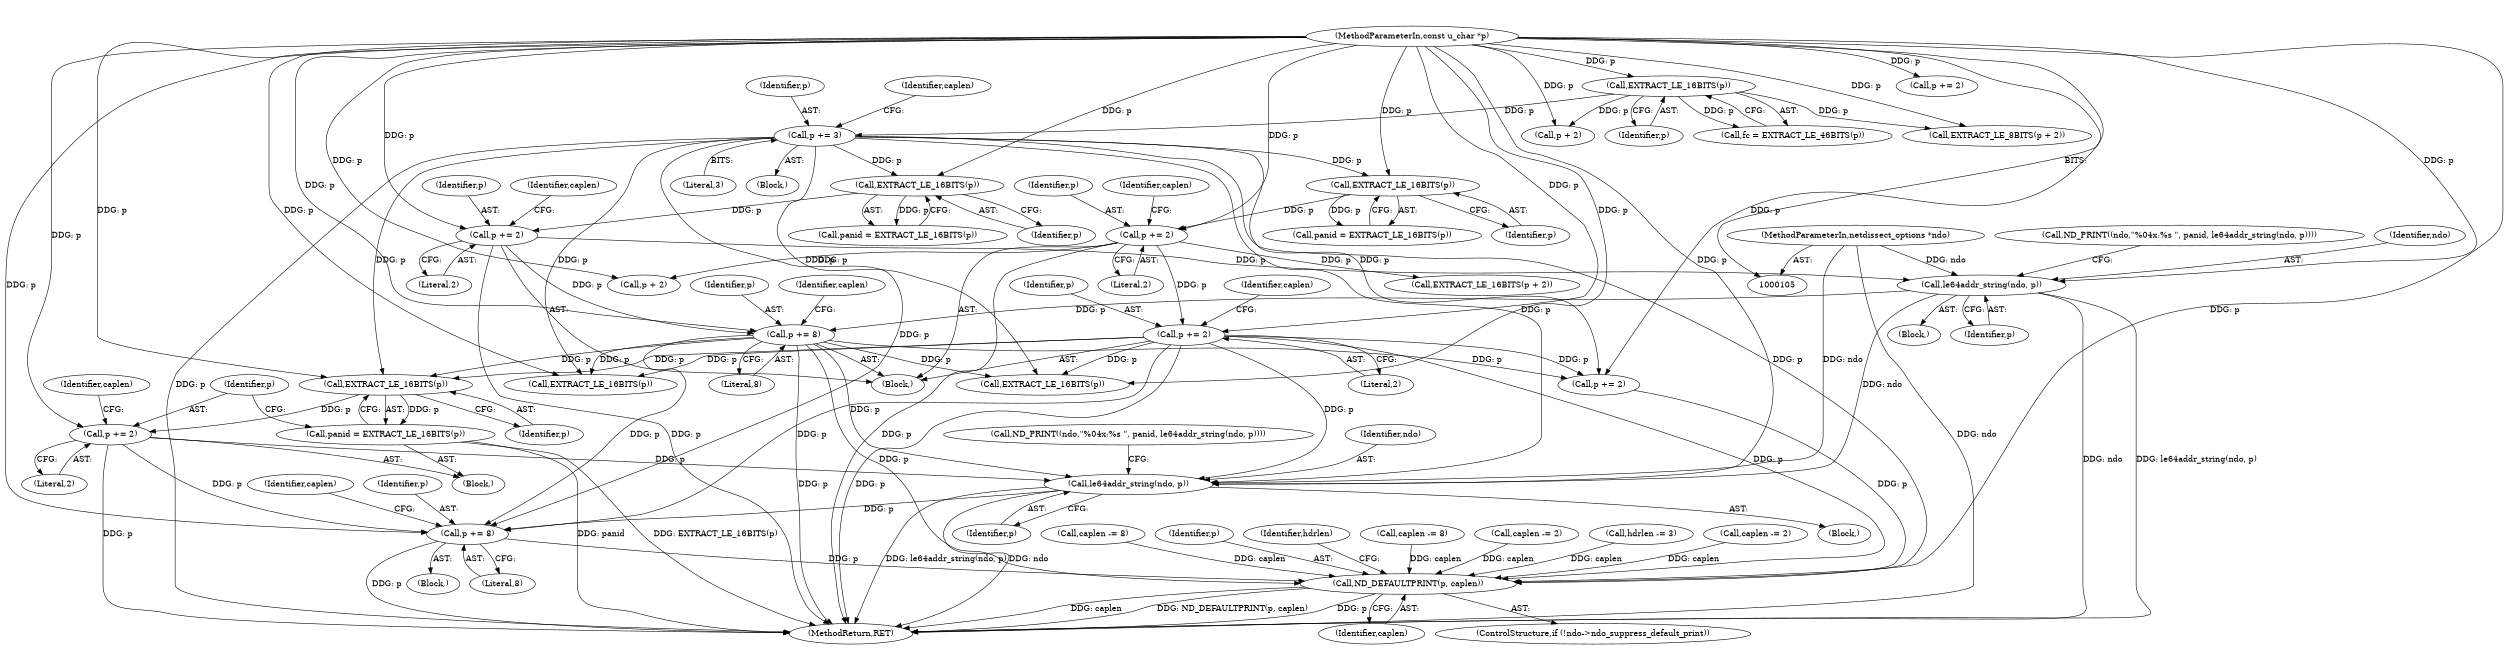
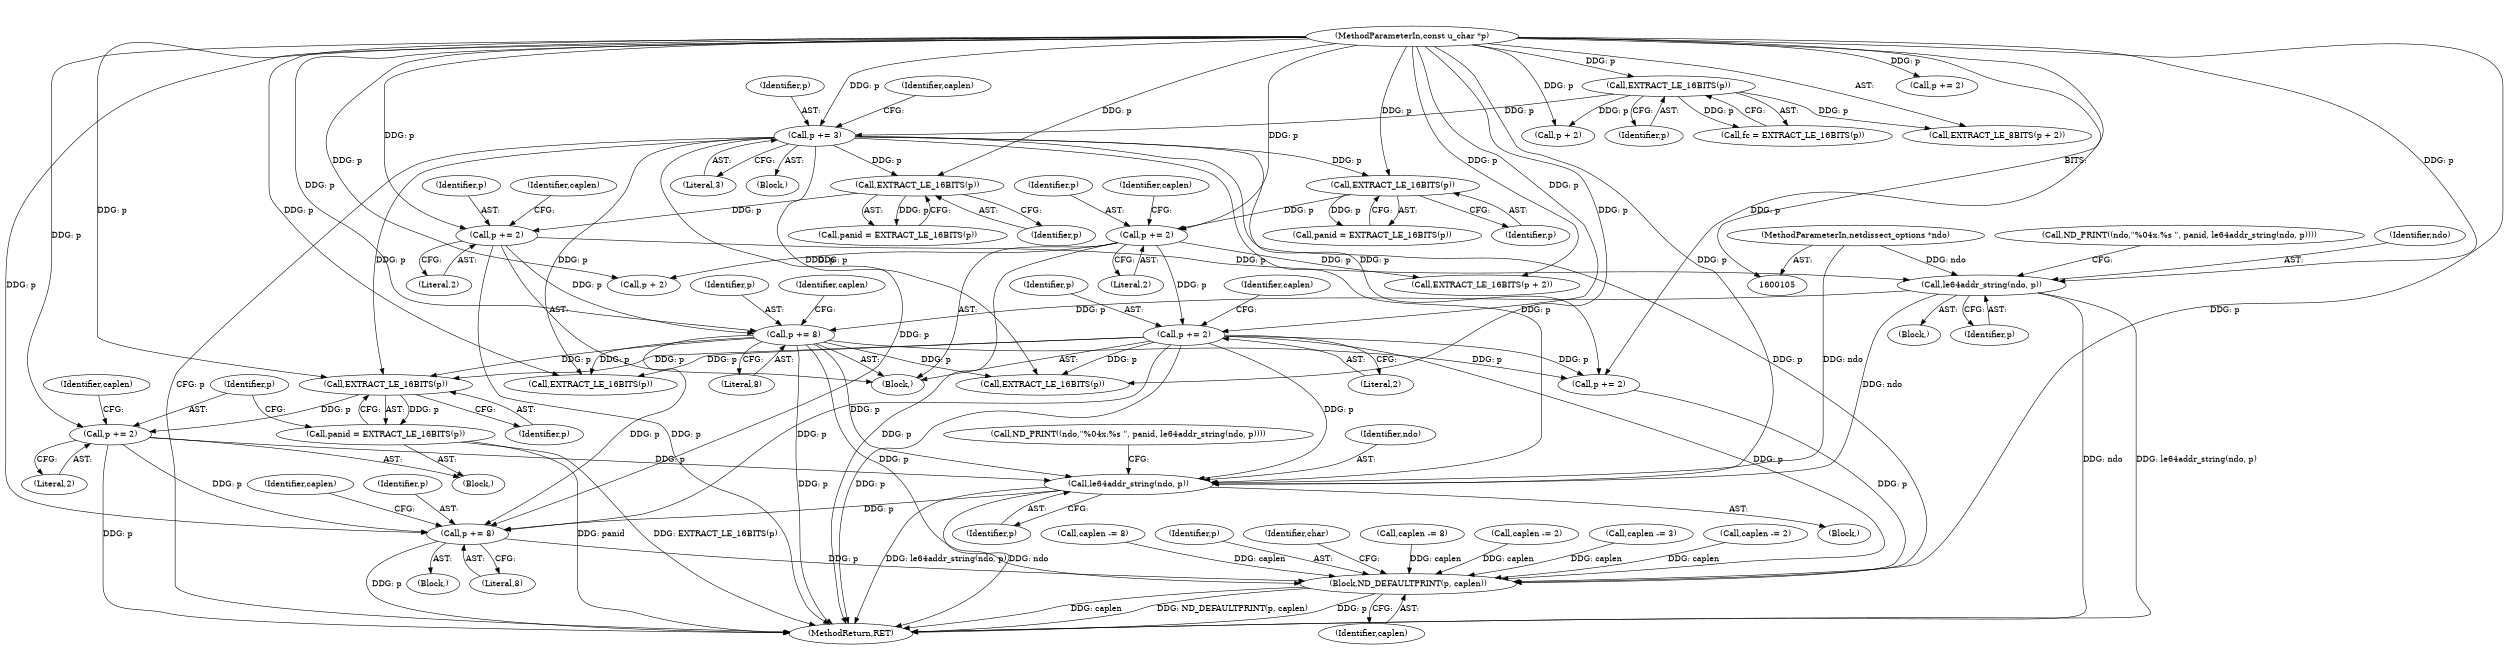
edge "(MethodParameterIn,const u_char *p)" -> "(Call,p += 3)": added, label "DDG: p"
edge "(MethodParameterIn,const u_char *p)" -> "(Call,EXTRACT_LE_8BITS(p + 2))": label "DDG: p" -> "AST: "
node "(Call,fc = EXTRACT_LE_46BITS(p))": label "(Call,fc = EXTRACT_LE_46BITS(p))" -> "(Call,fc = EXTRACT_LE_16BITS(p))"
edge "(Call,p += 3)" -> "(Literal,3)": added, label "CFG:"
edge "(Literal,3)" -> "(Call,p += 3)": label "BITS: " -> "AST: "
edge "(MethodParameterIn,const u_char *p)" -> "(Call,EXTRACT_LE_16BITS(p + 2))": added, label "DDG: p"
node "1000105": label "1000105" -> "1600105"
edge "(Call,p += 3)" -> "(MethodReturn,RET)": label "DDG: p" -> "CFG: p"
node "(Identifier,hdrlen)": label "(Identifier,hdrlen)" -> "(Identifier,char)"
node "(Call,hdrlen -= 3)": label "(Call,hdrlen -= 3)" -> "(Call,caplen -= 3)"
node "(Call,ND_DEFAULTPRINT(p, caplen))": label "(Call,ND_DEFAULTPRINT(p, caplen))" -> "(Block,ND_DEFAULTPRINT(p, caplen))"
edge "(MethodParameterIn,netdissect_options *ndo)" -> "(MethodReturn,RET)": removed, label "DDG: ndo"
node "(ControlStructure,if (!ndo->ndo_suppress_default_print))": removed
